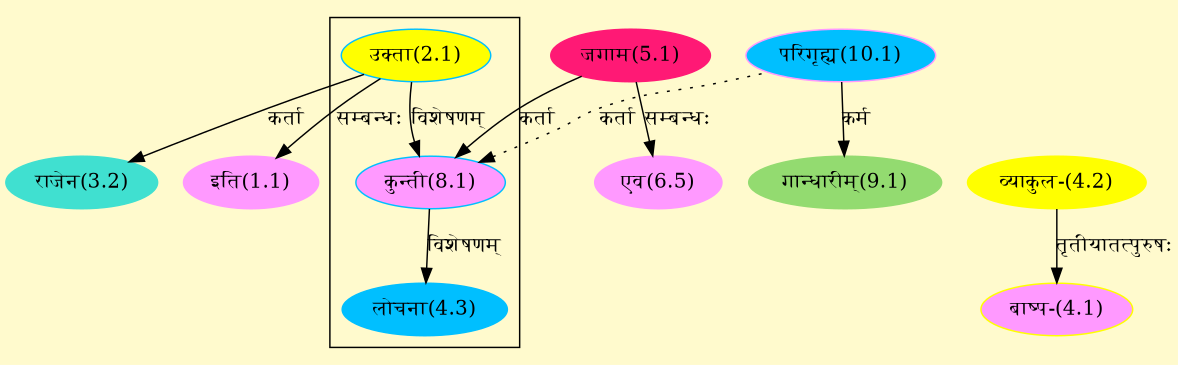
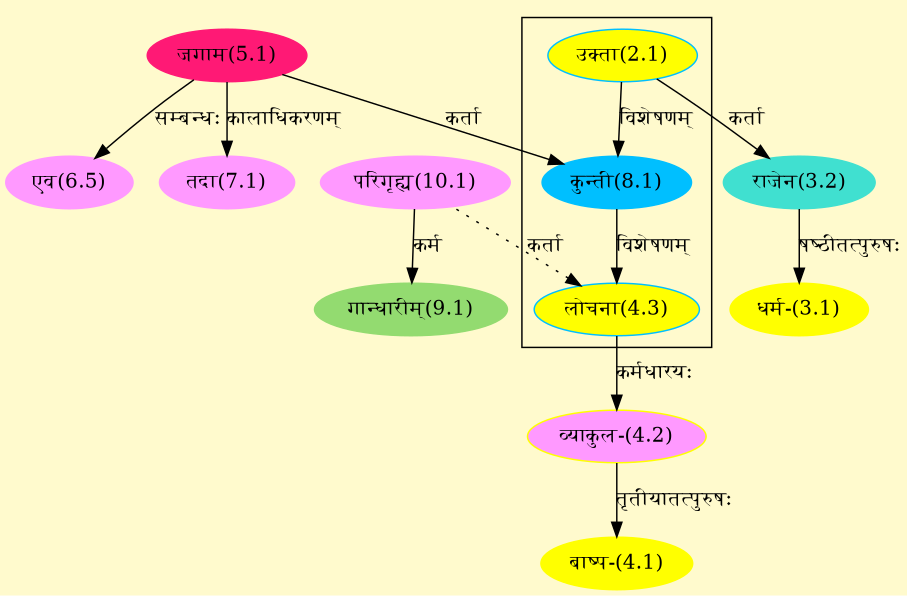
node "परिगृह्य(10.1)": fillcolor #00bfff -> #ff99ff
edge "परिगृह्य(10.1)" -> "कुन्ती(8.1)": now "परिगृह्य(10.1)" -> "लोचना(4.3)"
node "तदा(7.1)": added
node "इति(1.1)": removed
node "कुन्ती(8.1)": fillcolor #ff99ff -> #00bfff
node "व्याकुल-(4.2)": fillcolor #ffff00 -> #ff99ff
node "लोचना(4.3)": fillcolor #00bfff -> #ffff00
node "धर्म-(3.1)": added
node "बाष्प-(4.1)": fillcolor #ff99ff -> #ffff00
edge "लोचना(4.3)" -> "व्याकुल-(4.2)": added, label "कर्मधारयः"
